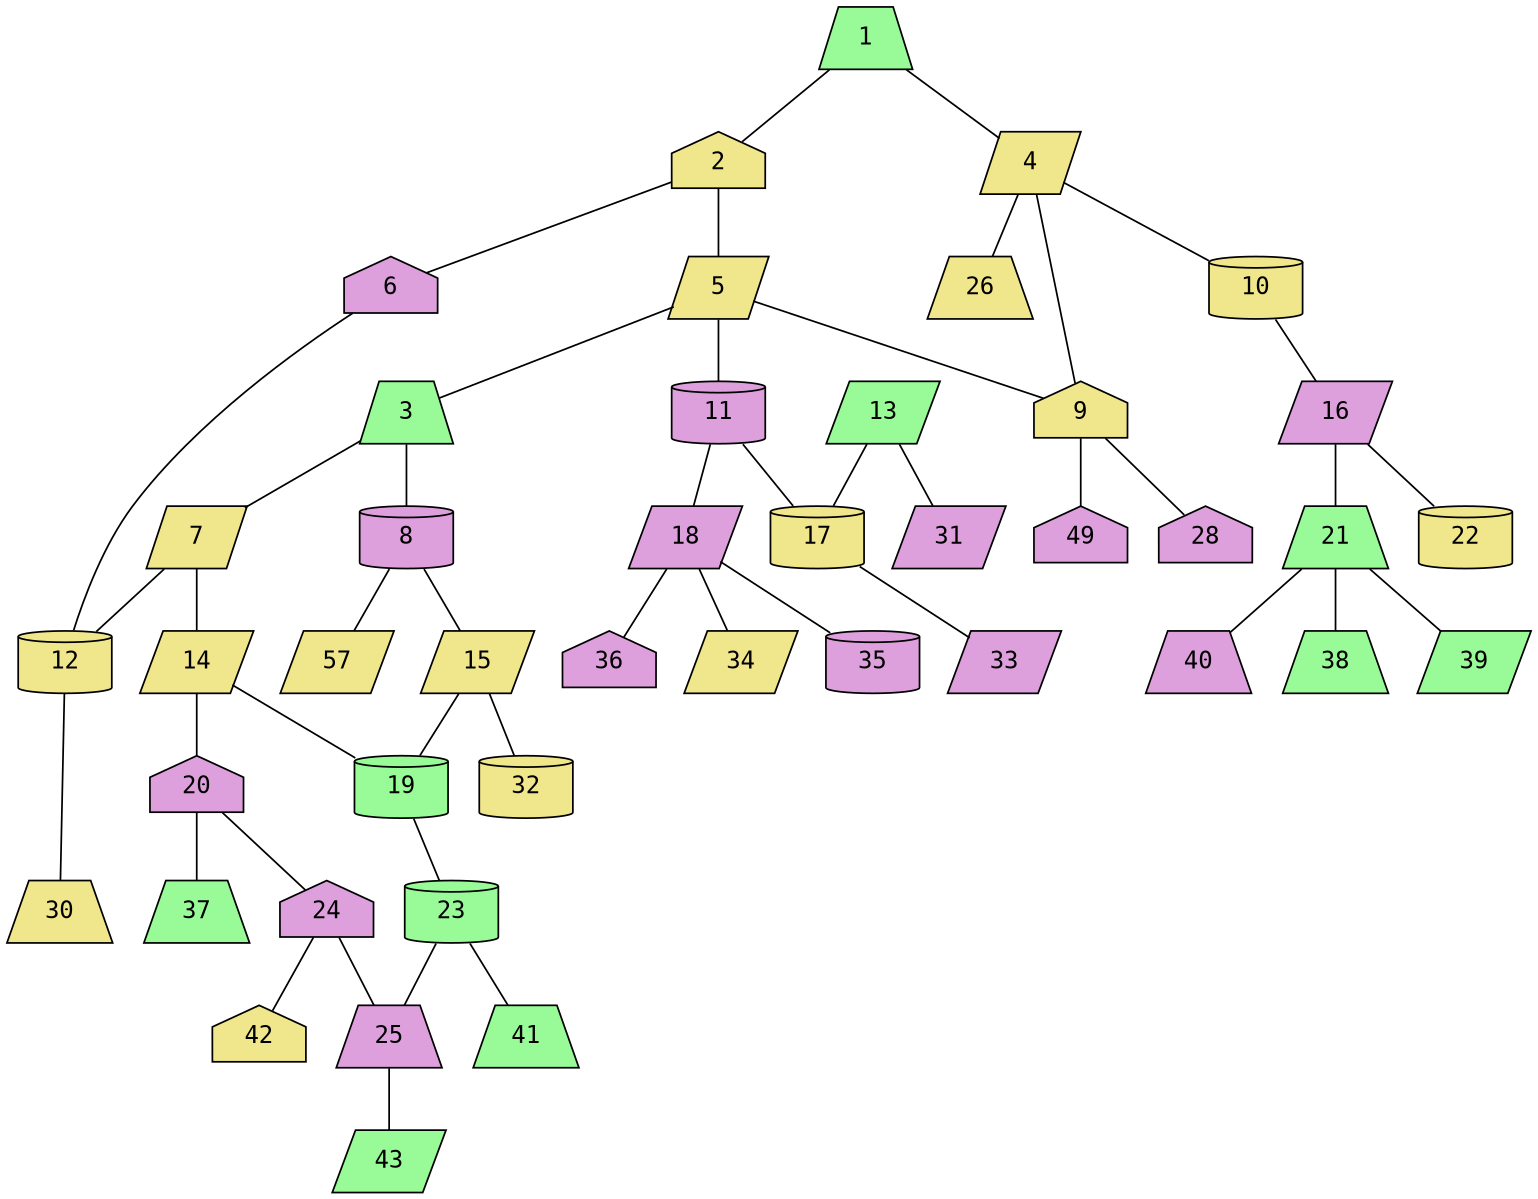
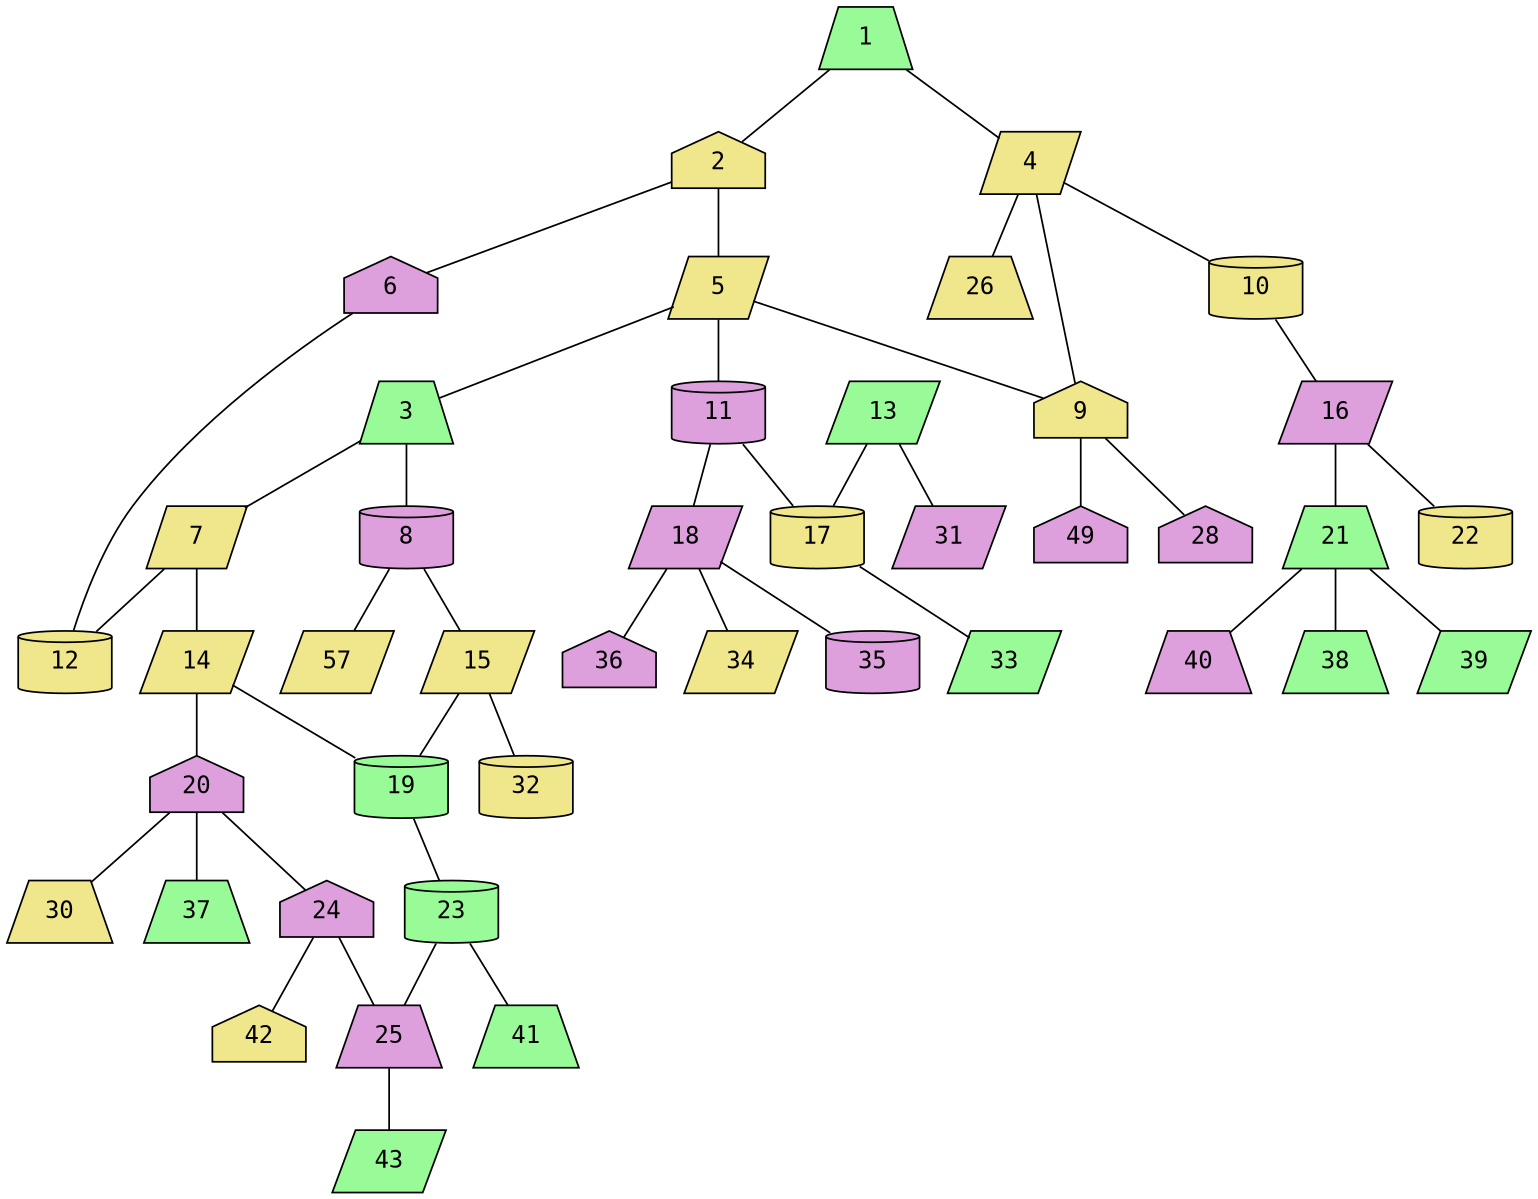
node "33": fillcolor plum -> palegreen
edge "12" -- "30": now "20" -- "30"
